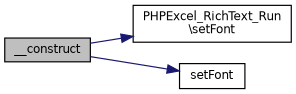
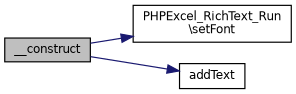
node "setFont": label "setFont" -> "addText"
